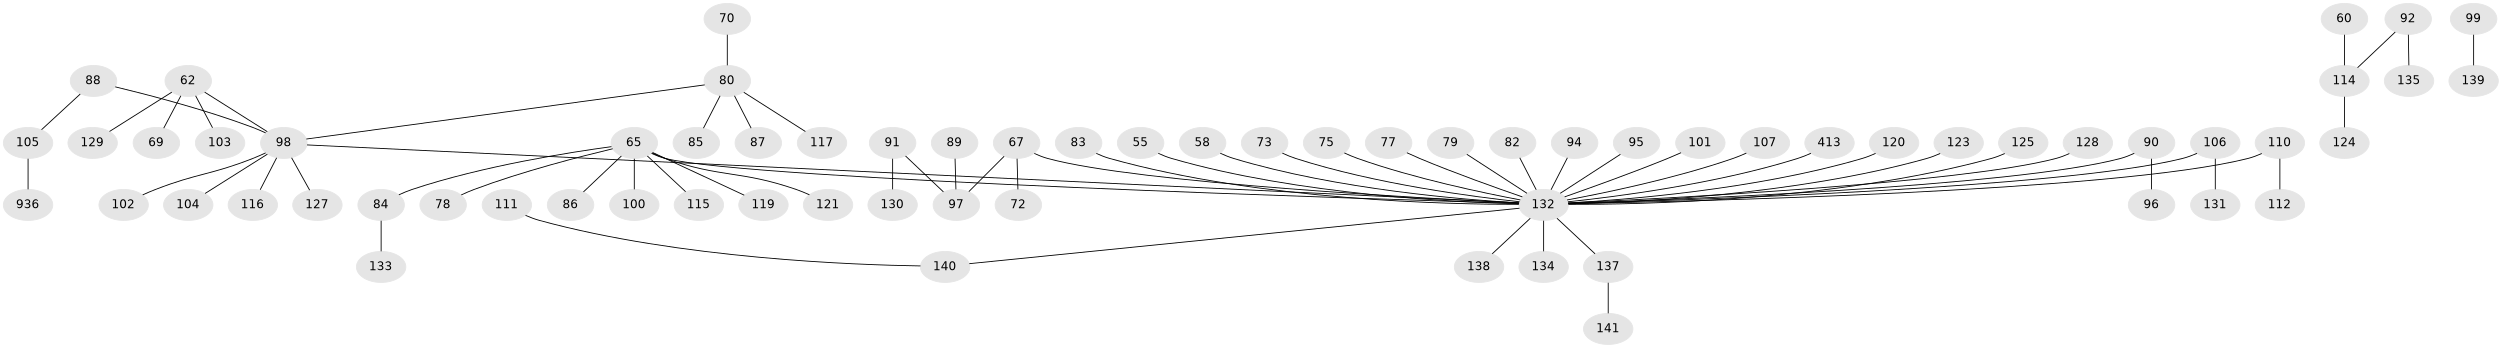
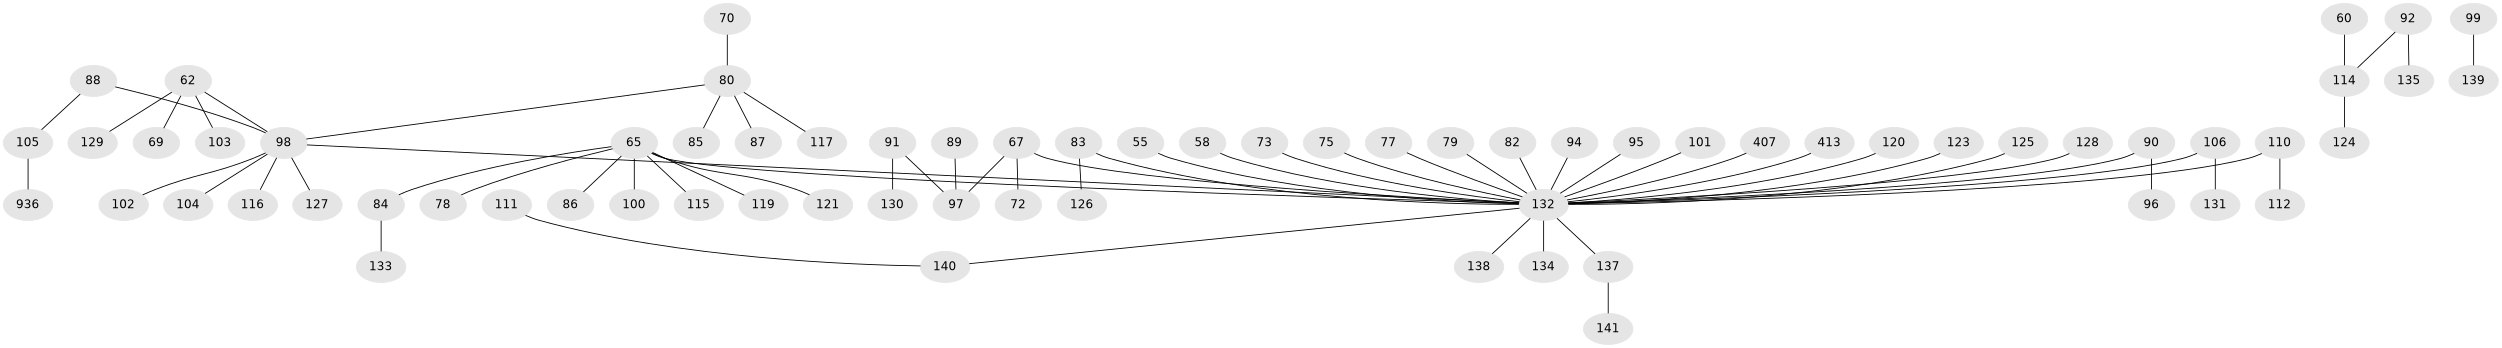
node "107": label "107" -> "407"
node "126": added
